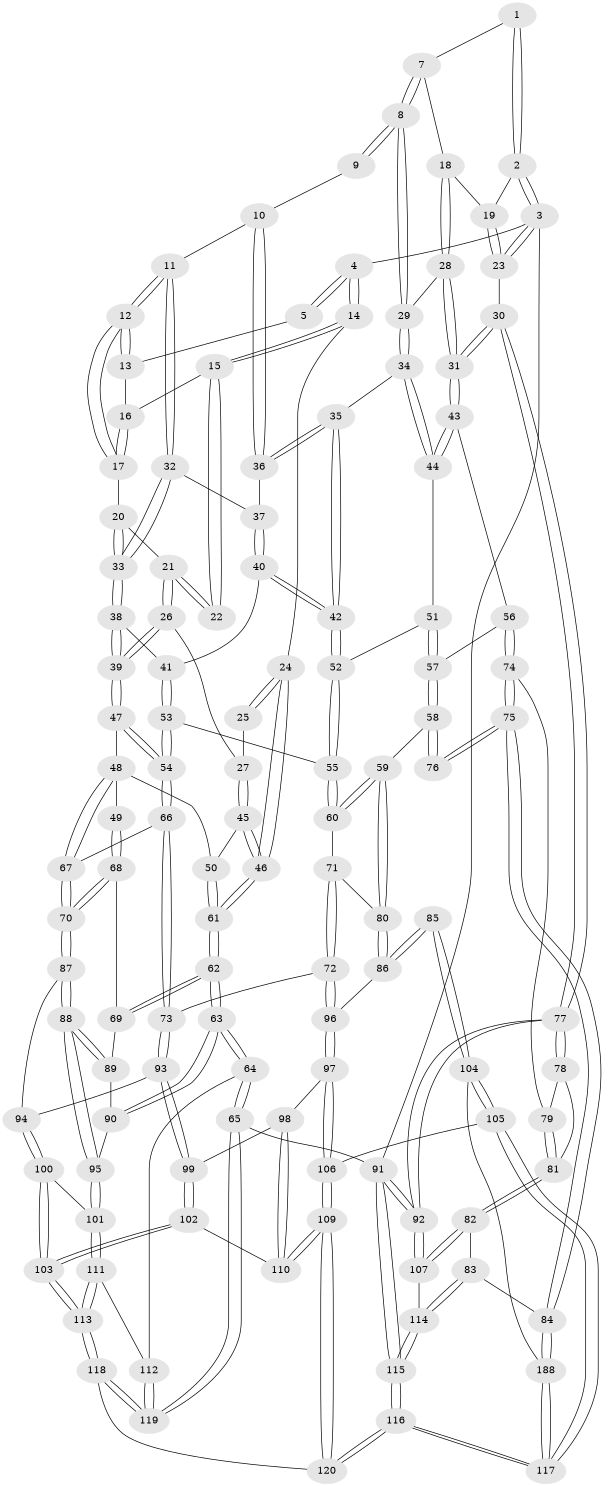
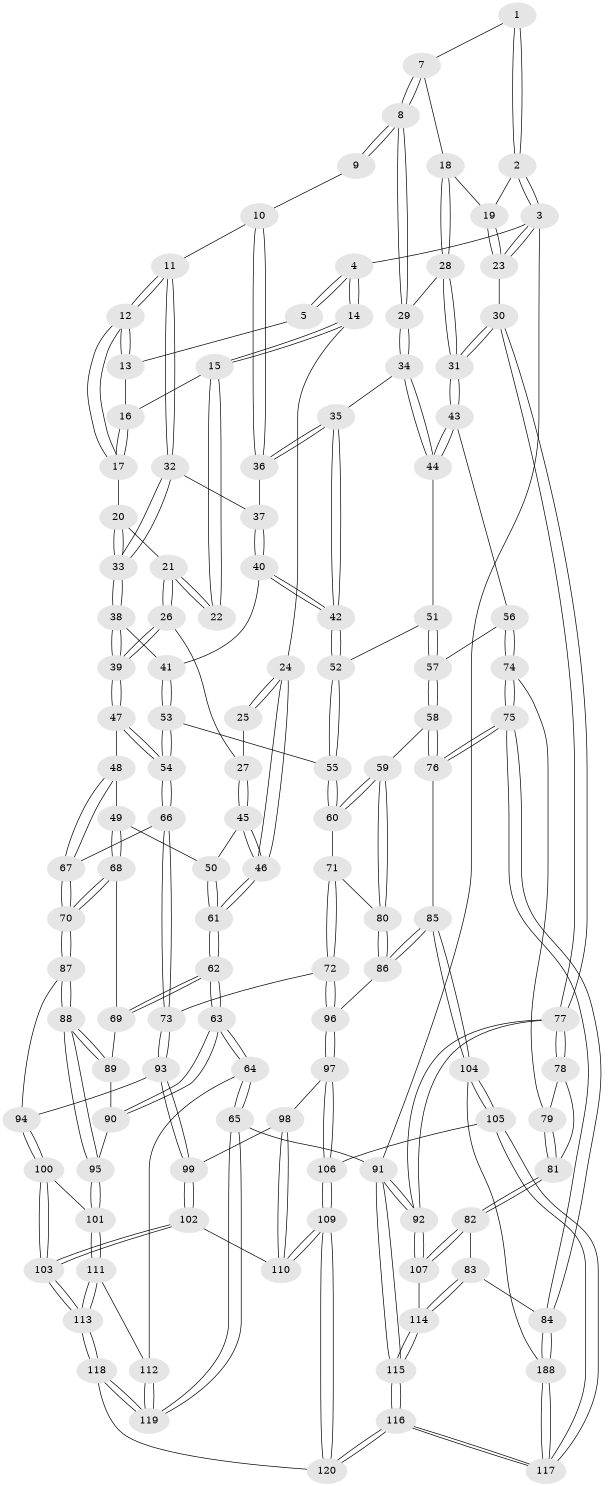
edge "48" -- "50": now "49" -- "50"
edge "76" -- "85": added
